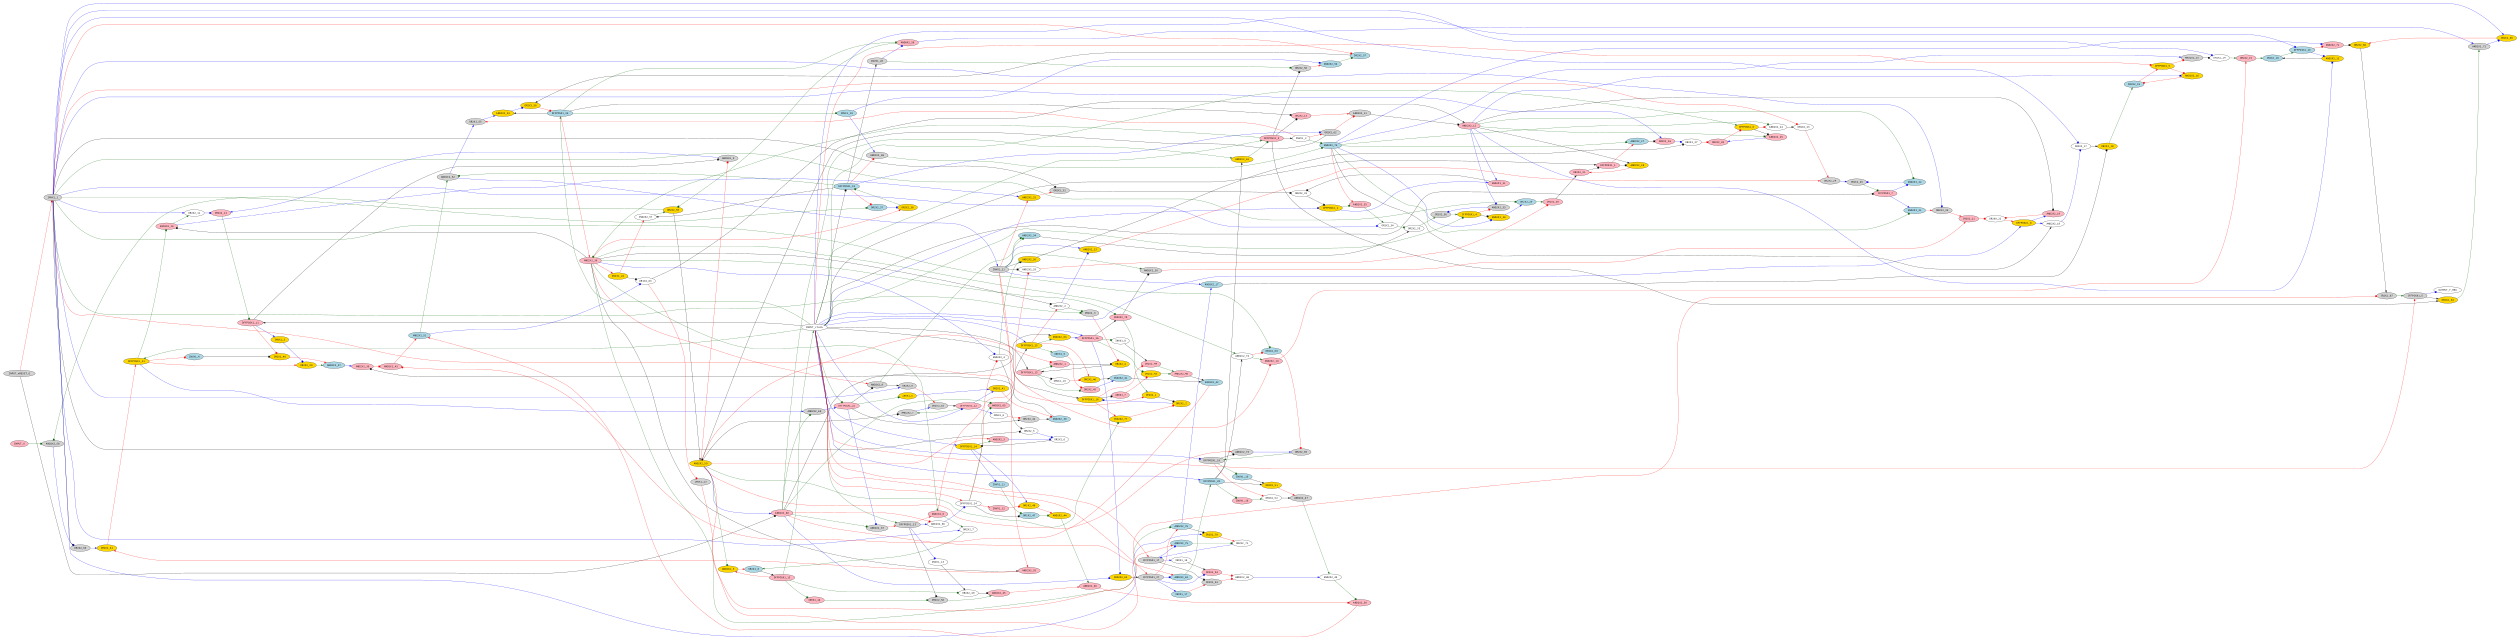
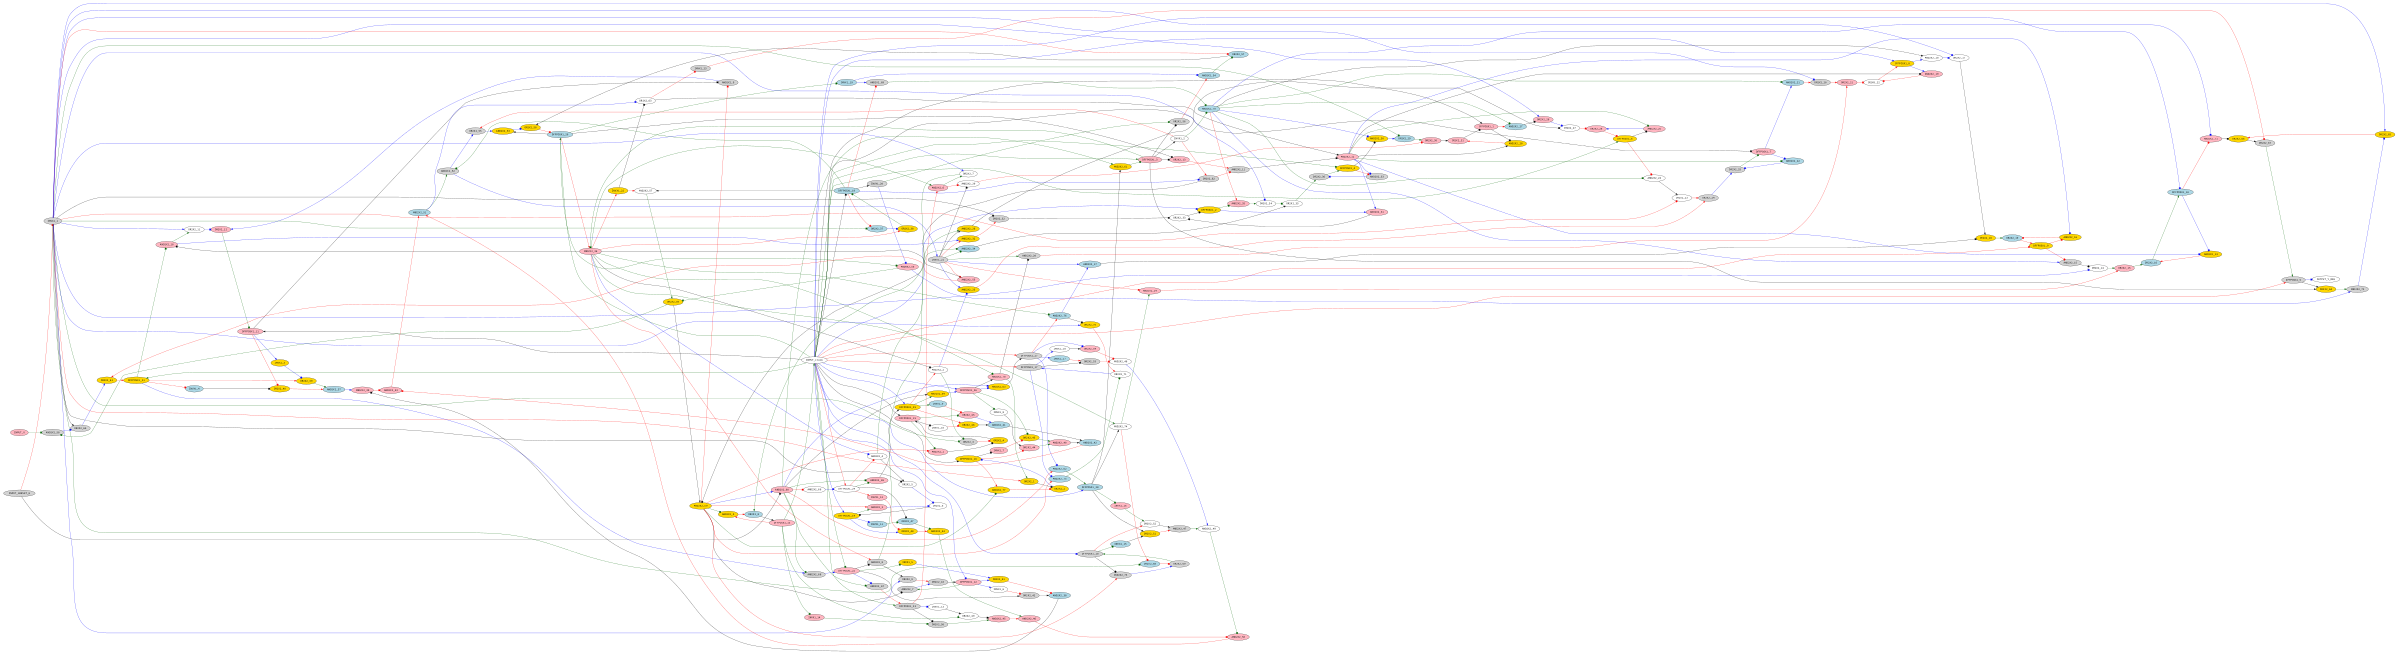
edge "AND2X2_13" -> "OR2X2_16": color black -> red
edge "DFFPOSX1_23" -> "AND2X2_66": removed
